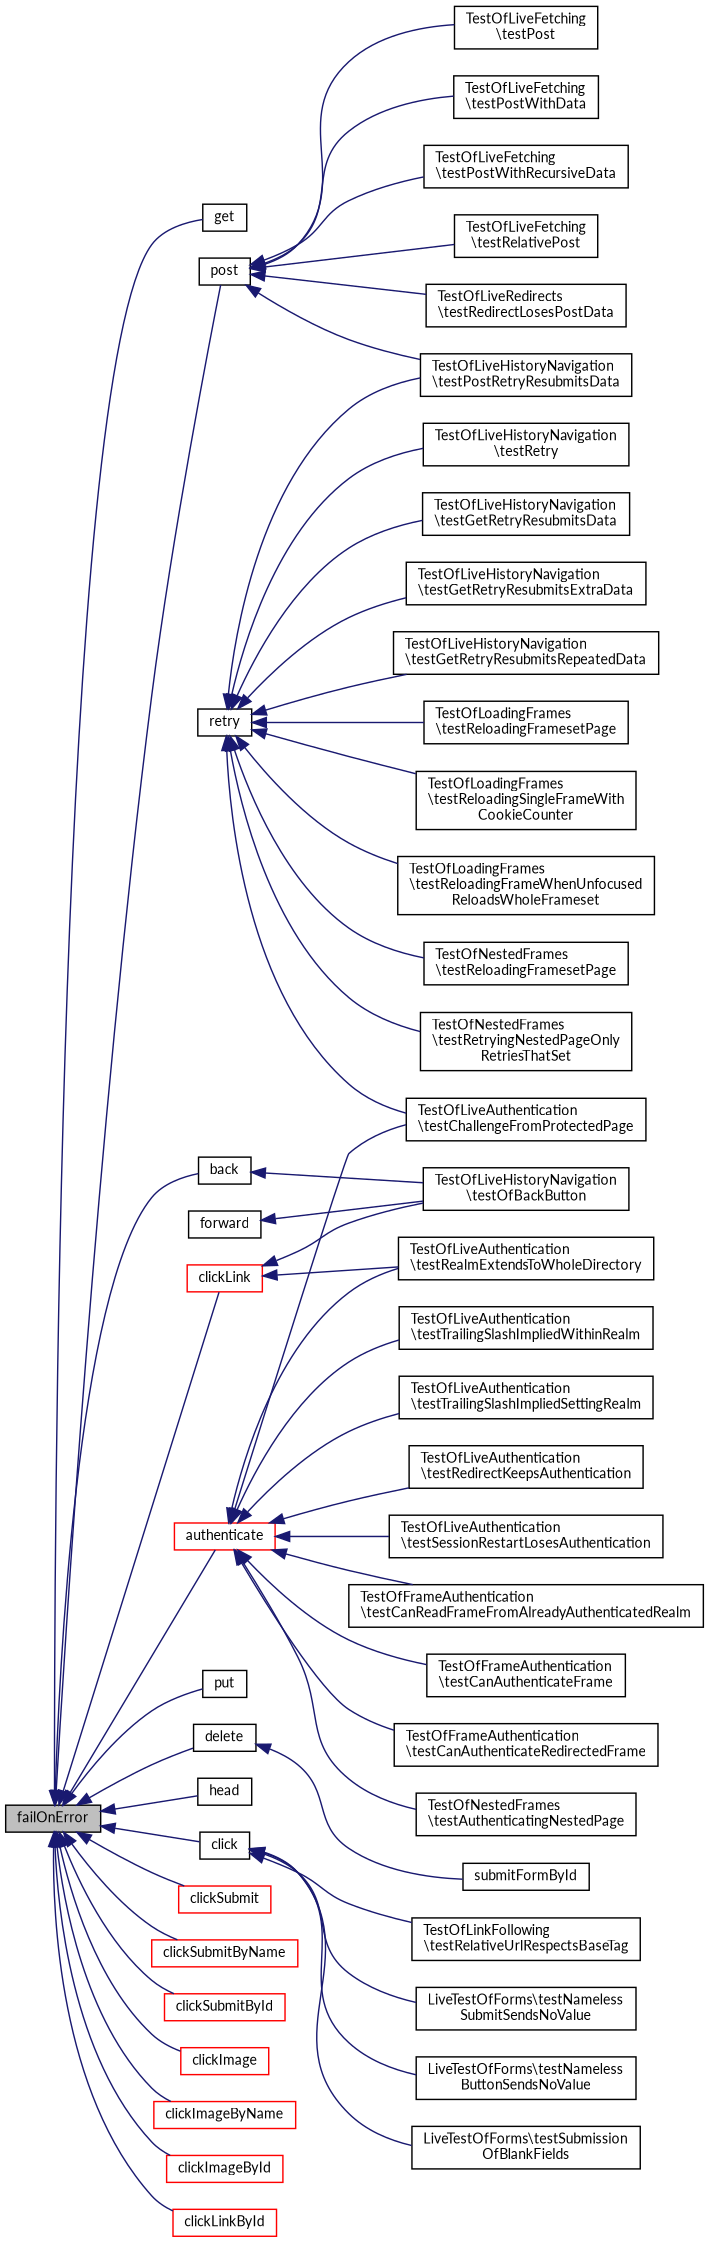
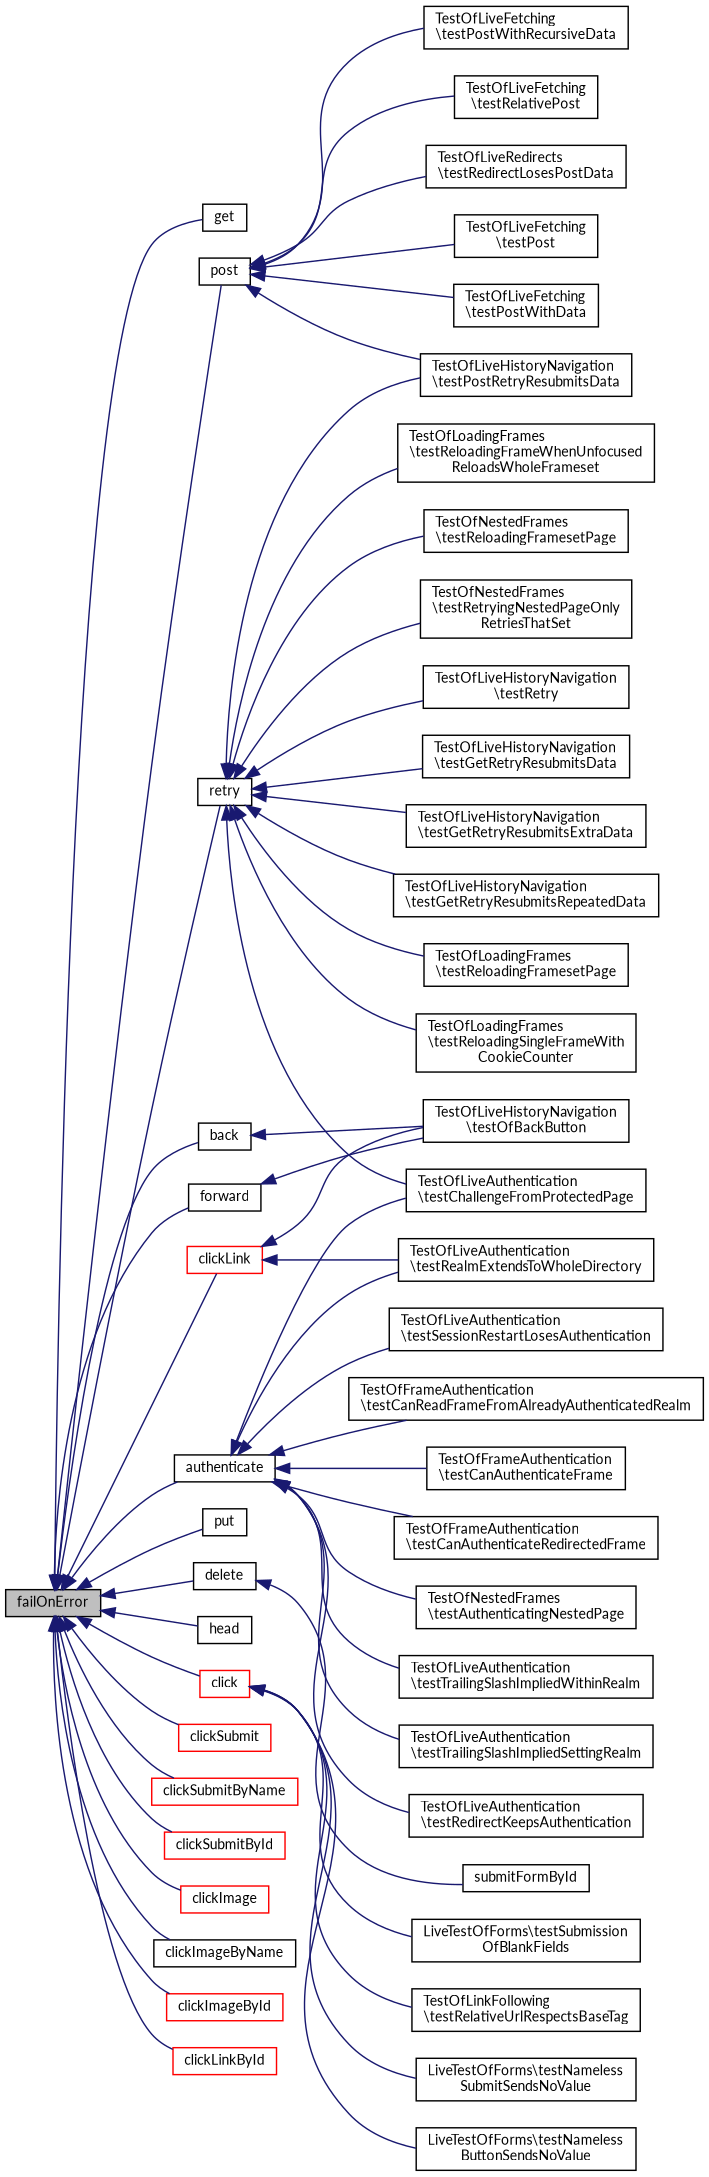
edge "retry" -> "failOnError": added
edge "forward" -> "failOnError": added
node "authenticate": color red -> black
node "click": color black -> red
node "clickImageByName": color red -> black
